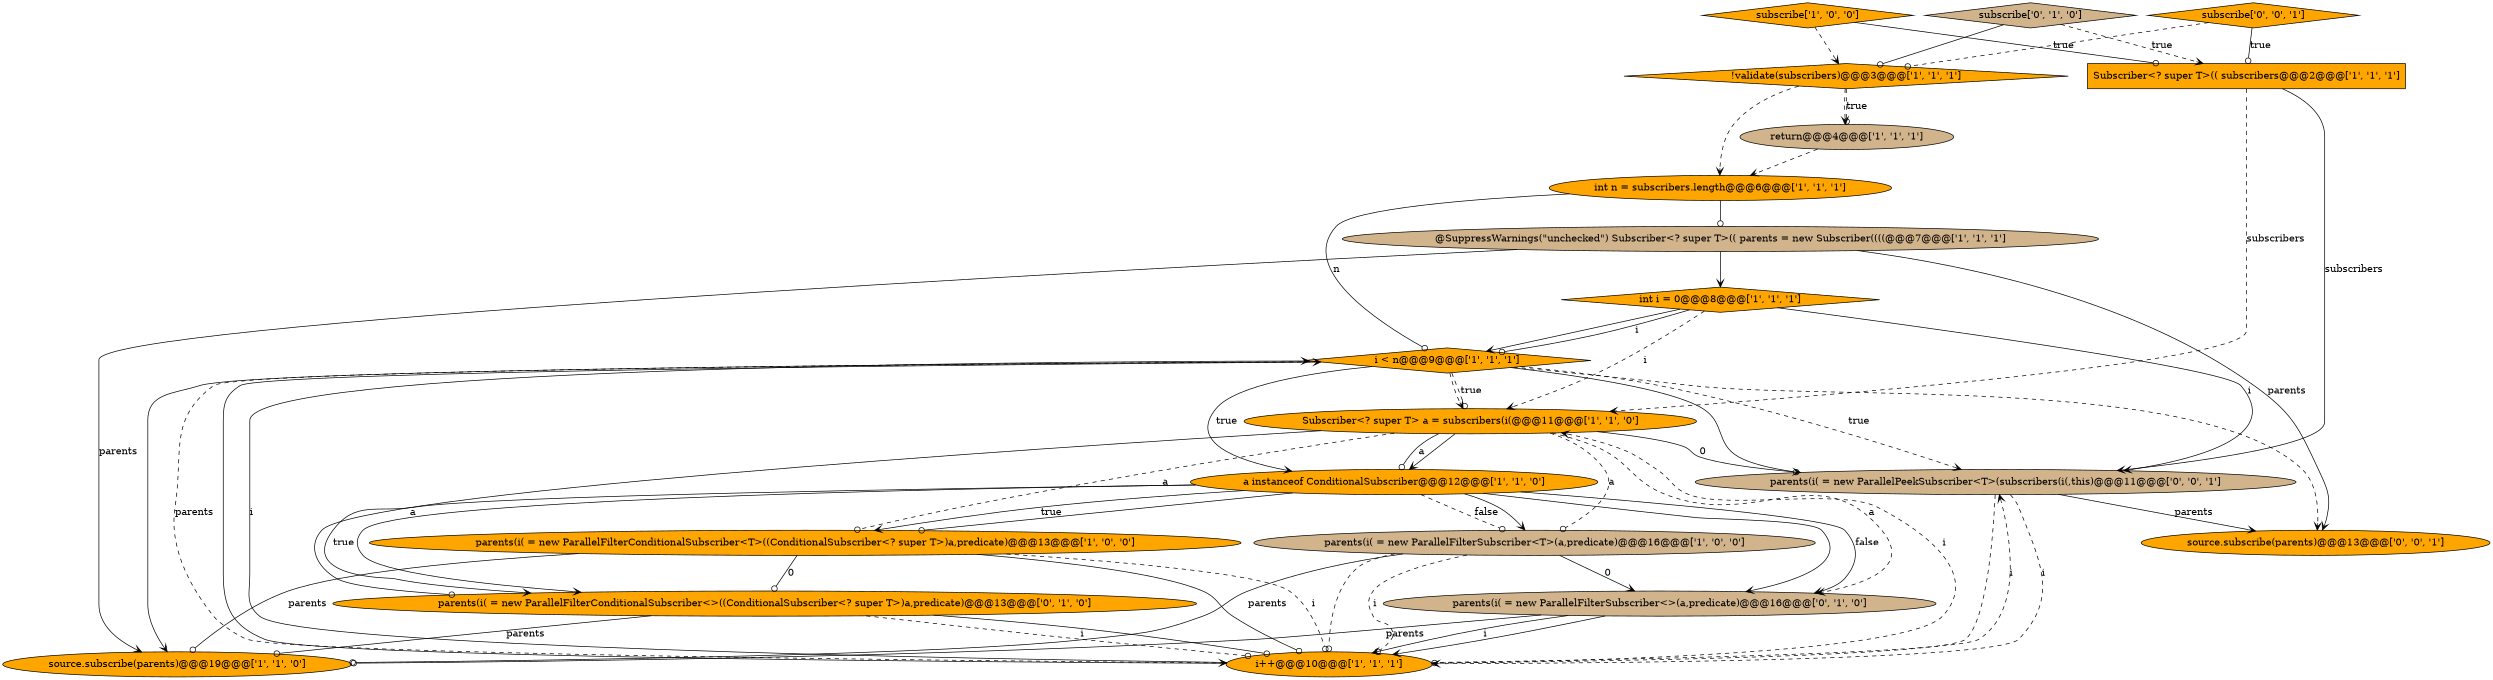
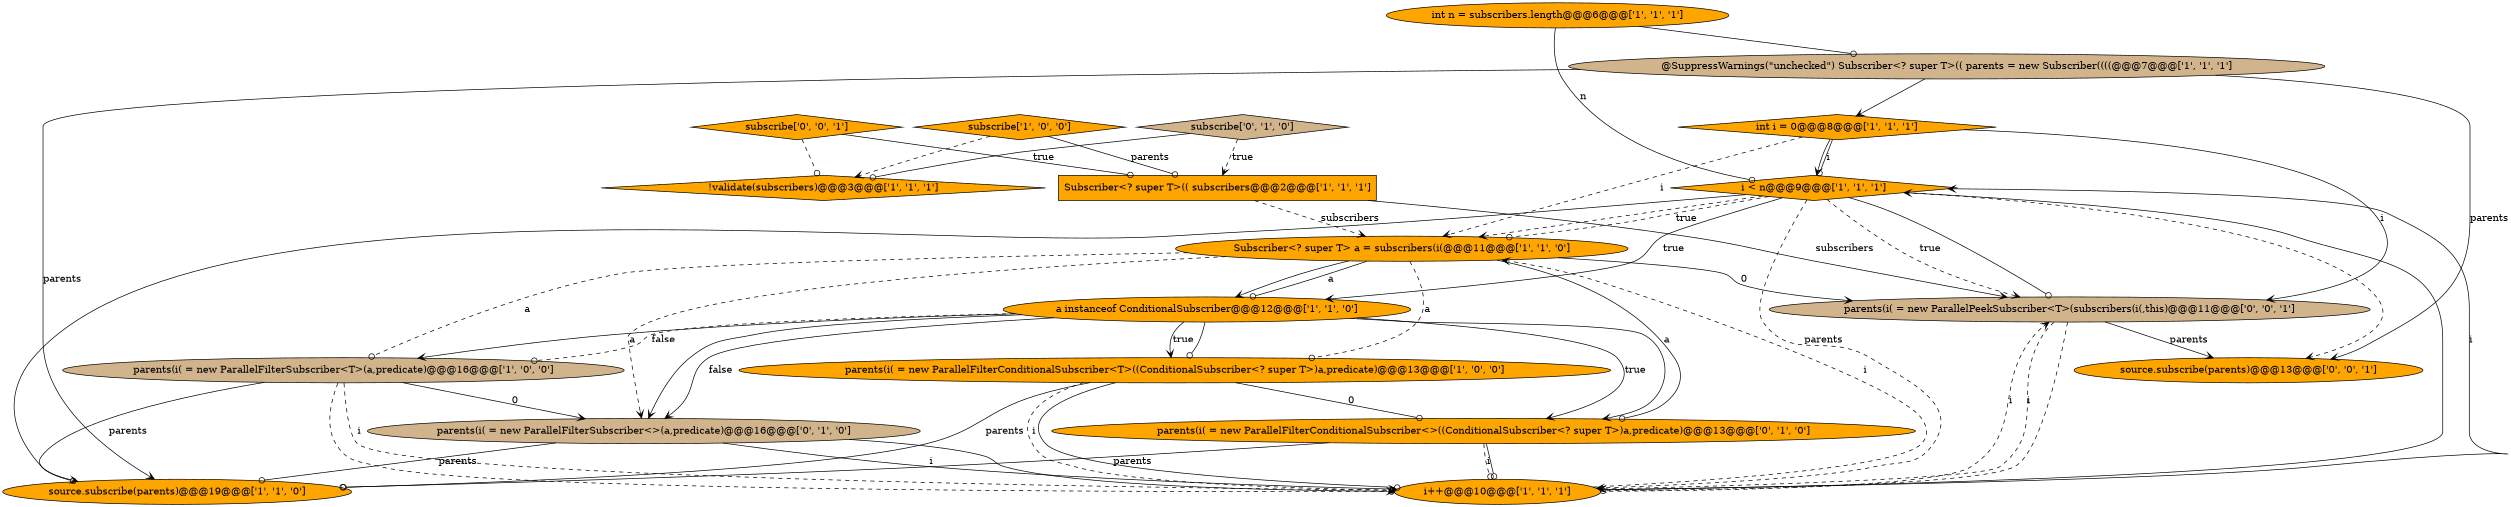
edge "subscribe['1', '0', '0']" -> "Subscriber<? super T>(( subscribers@@@2@@@['1', '1', '1']": label "true" -> "parents"
edge "!validate(subscribers)@@@3@@@['1', '1', '1']" -> "int n = subscribers.length@@@6@@@['1', '1', '1']": removed
node "return@@@4@@@['1', '1', '1']": removed
